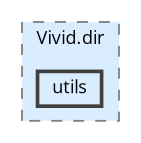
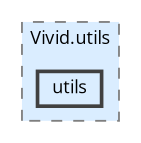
cluster "Vivid.dir": label "Vivid.dir" -> "Vivid.utils"
